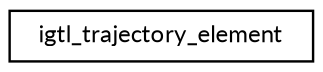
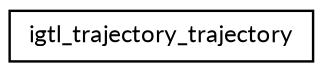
node "igtl_trajectory_element": label "igtl_trajectory_element" -> "igtl_trajectory_trajectory"
